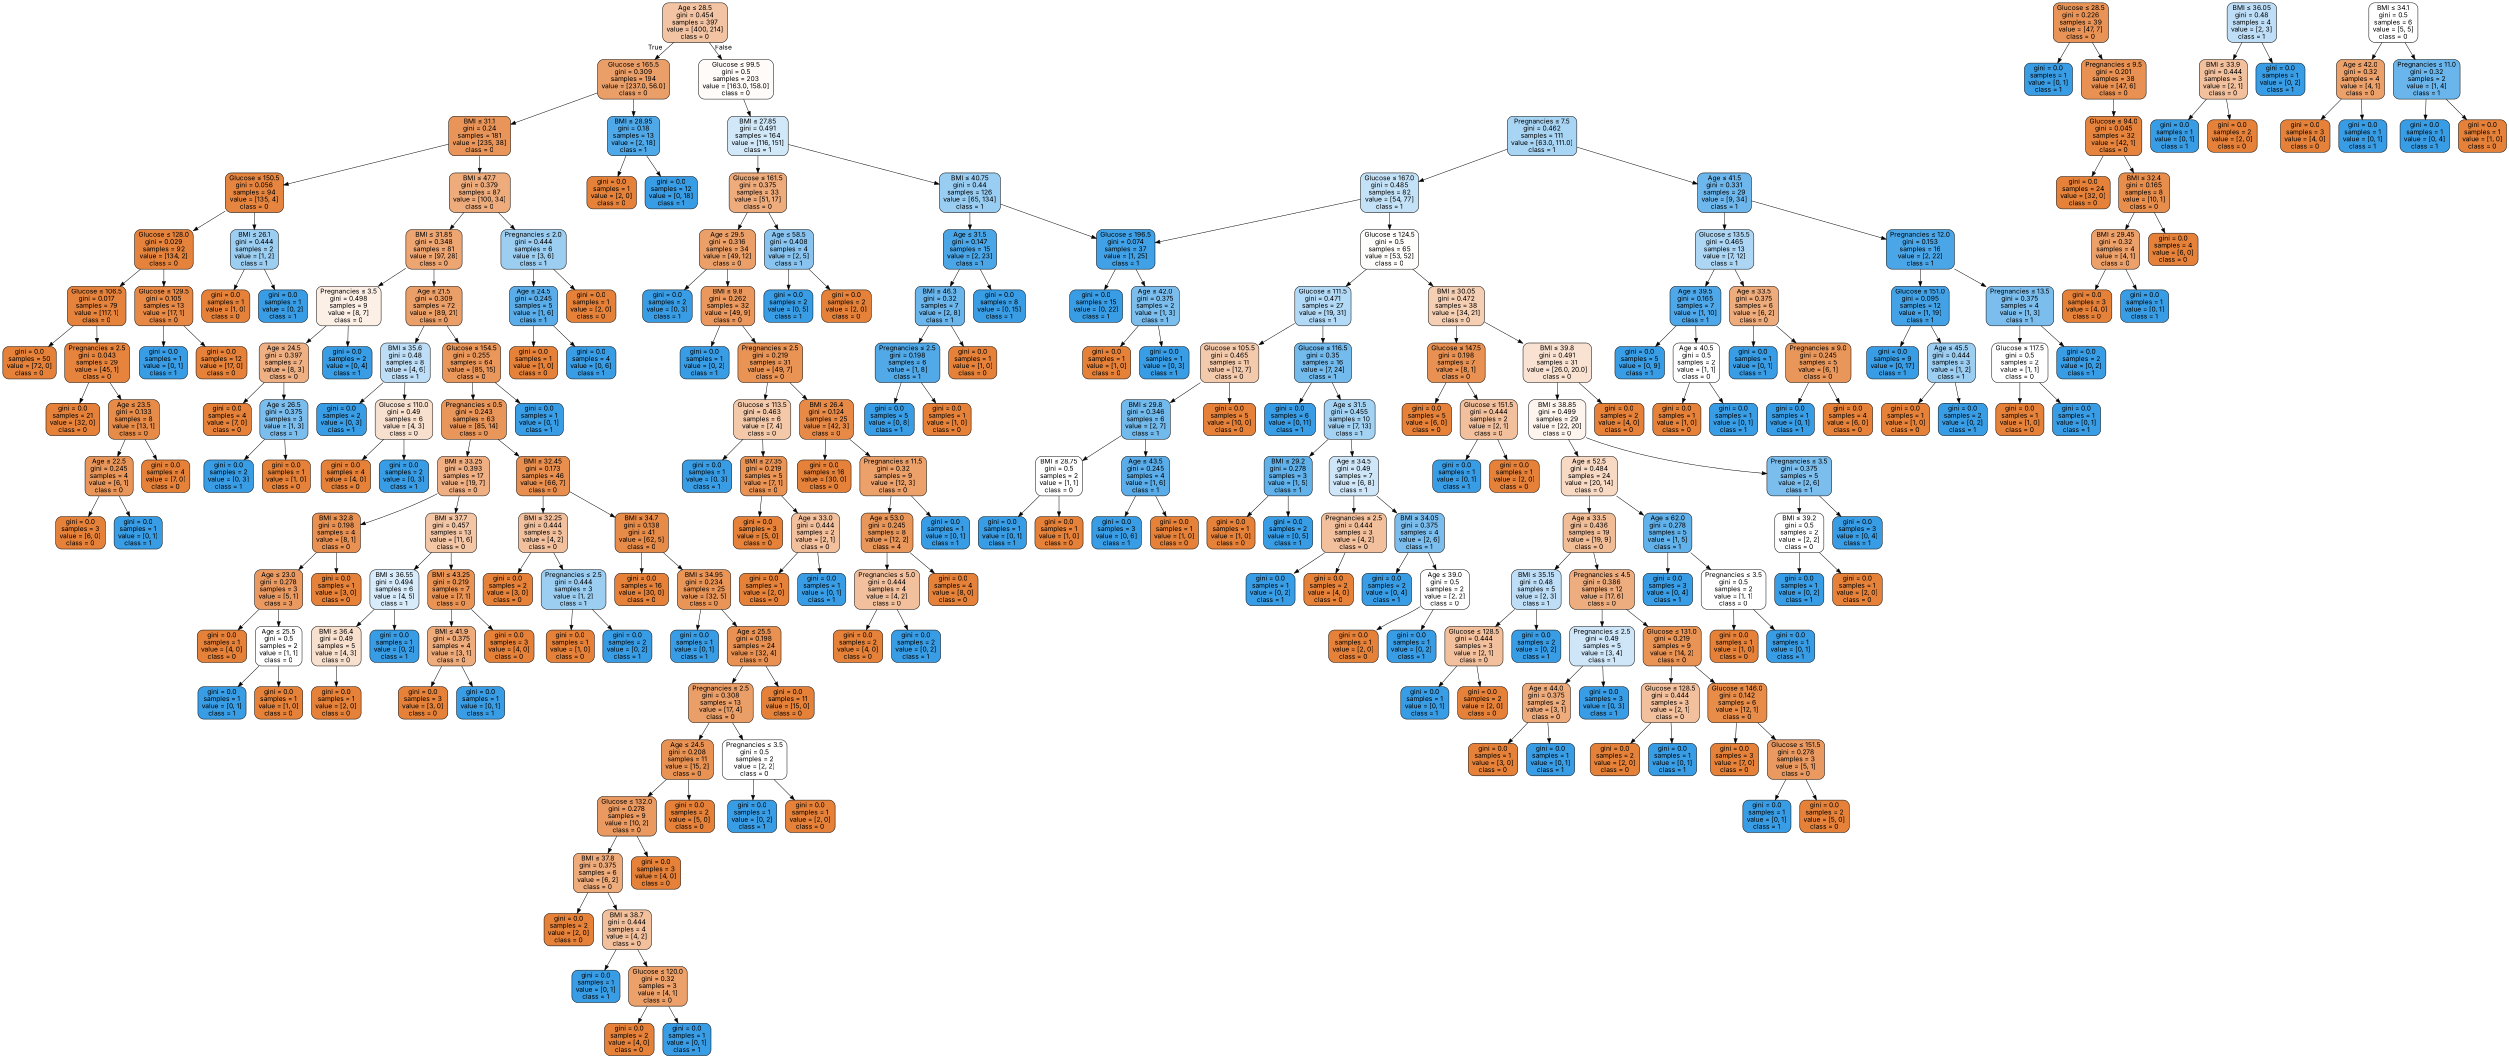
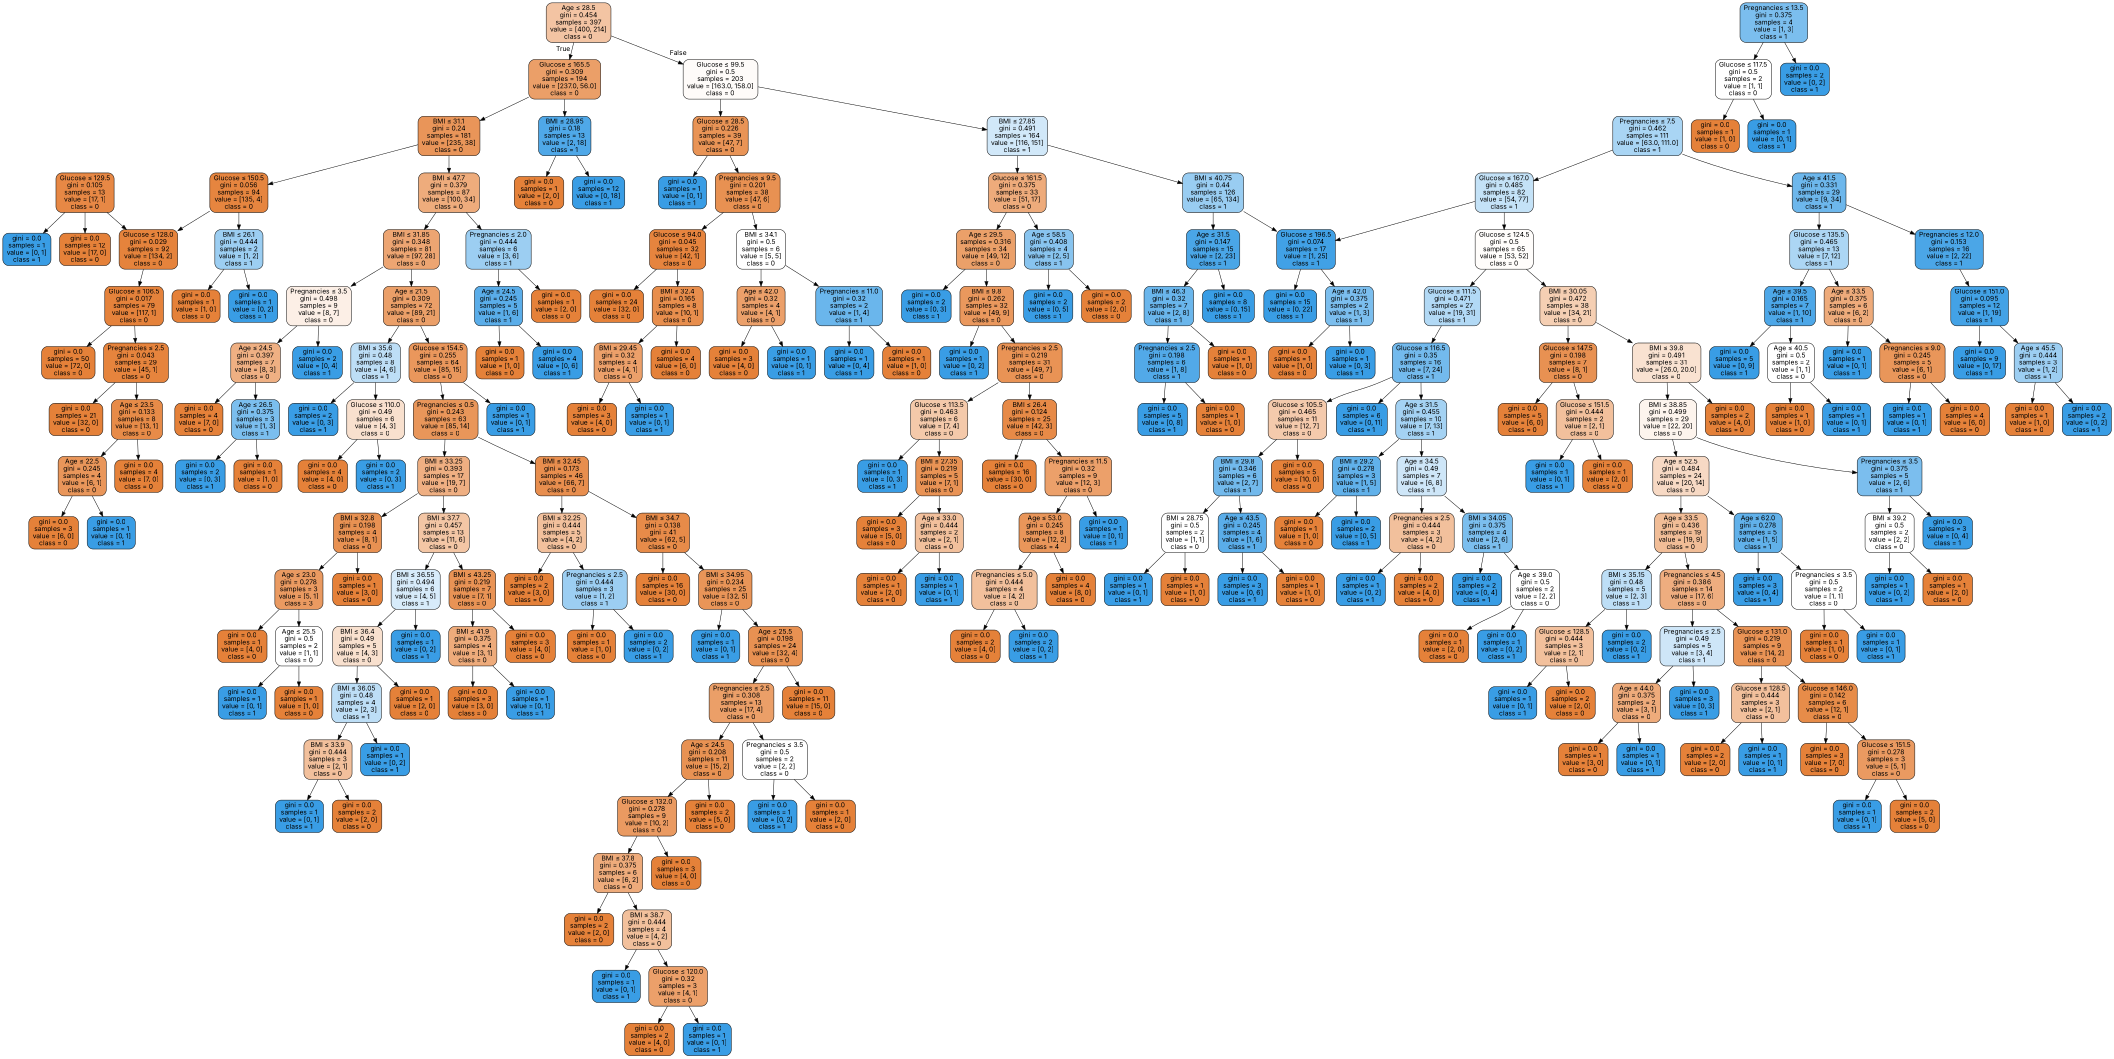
edge "Glucose ≤ 99.5" -> "Glucose ≤ 28.5": added
edge "Pregnancies ≤ 9.5" -> "BMI ≤ 34.1": added
node "Age ≤ 29.5": text "gini = 0.316" -> "samples = 0.316"
node "Glucose ≤ 196.5": text "samples = 37" -> "samples = 17"
edge "Glucose ≤ 128.0" -> "Glucose ≤ 129.5": reversed
edge "Pregnancies ≤ 12.0" -> "Pregnancies ≤ 13.5": removed
edge "Glucose ≤ 111.5" -> "Glucose ≤ 105.5": now "Glucose ≤ 116.5" -> "Glucose ≤ 105.5"
node "Pregnancies ≤ 4.5": text "samples = 12" -> "samples = 14"
edge "BMI ≤ 36.4" -> "BMI ≤ 36.05": added
